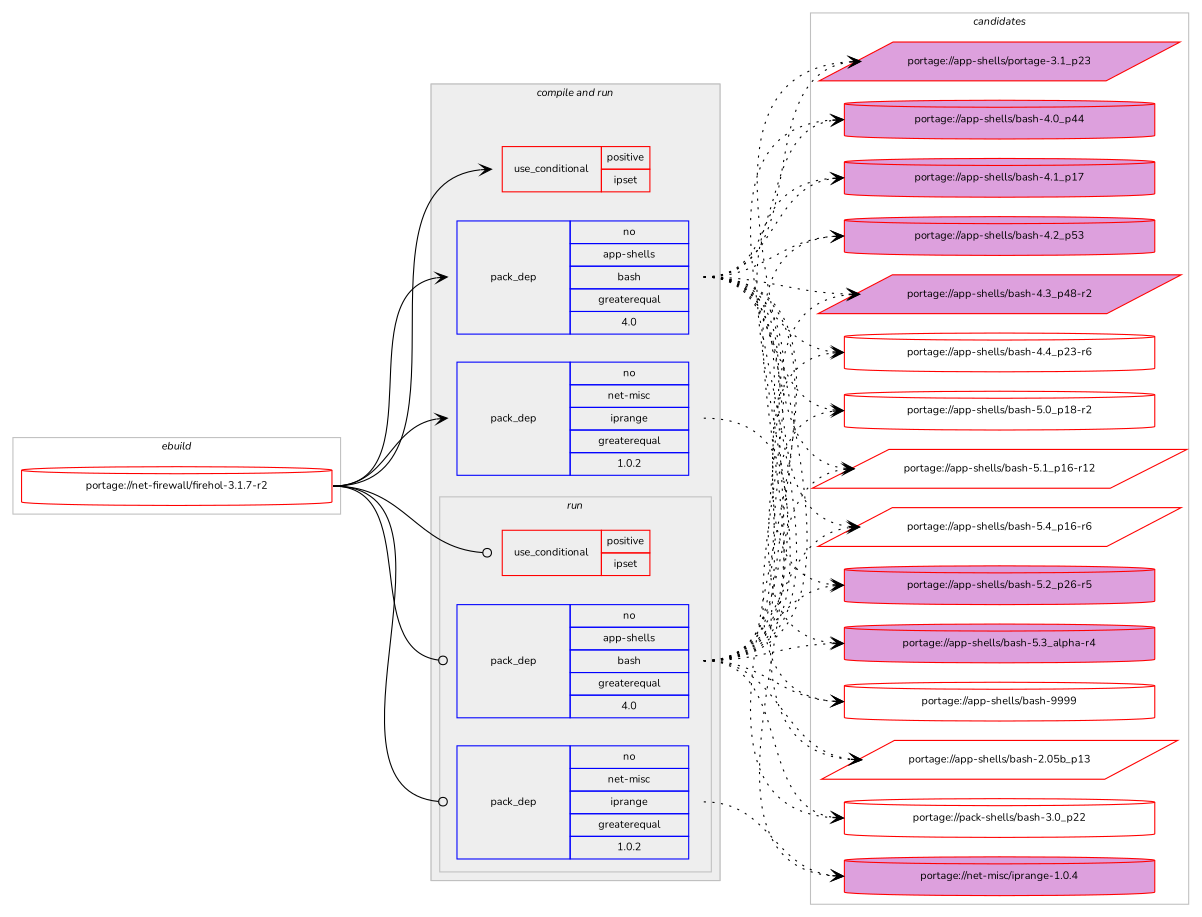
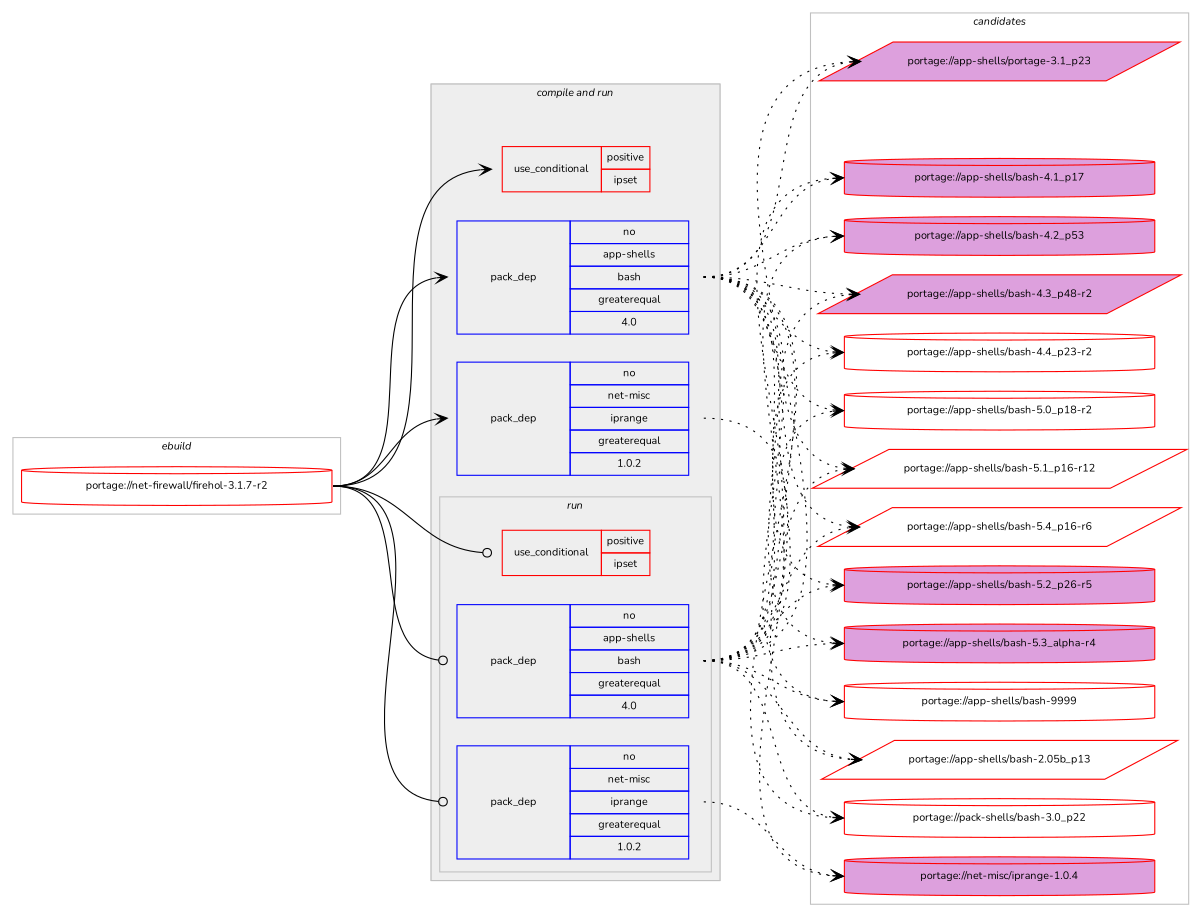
node "portage://app-shells/bash-4.0_p44": removed
node "portage://app-shells/bash-4.4_p23-r6": label "portage://app-shells/bash-4.4_p23-r6" -> "portage://app-shells/bash-4.4_p23-r2"
